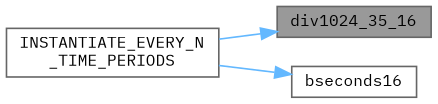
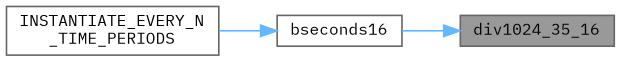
edge "INSTANTIATE_EVERY_N _TIME_PERIODS" -> "div1024_35_16": now "bseconds16" -> "div1024_35_16"
